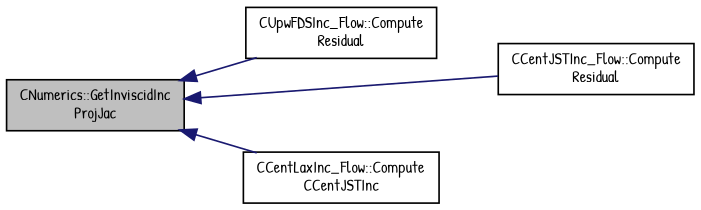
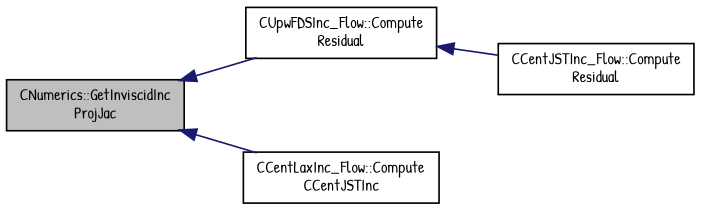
edge "CCentJSTInc_Flow::Compute Residual" -> "CNumerics::GetInviscidInc ProjJac": now "CCentJSTInc_Flow::Compute Residual" -> "CUpwFDSInc_Flow::Compute Residual"
